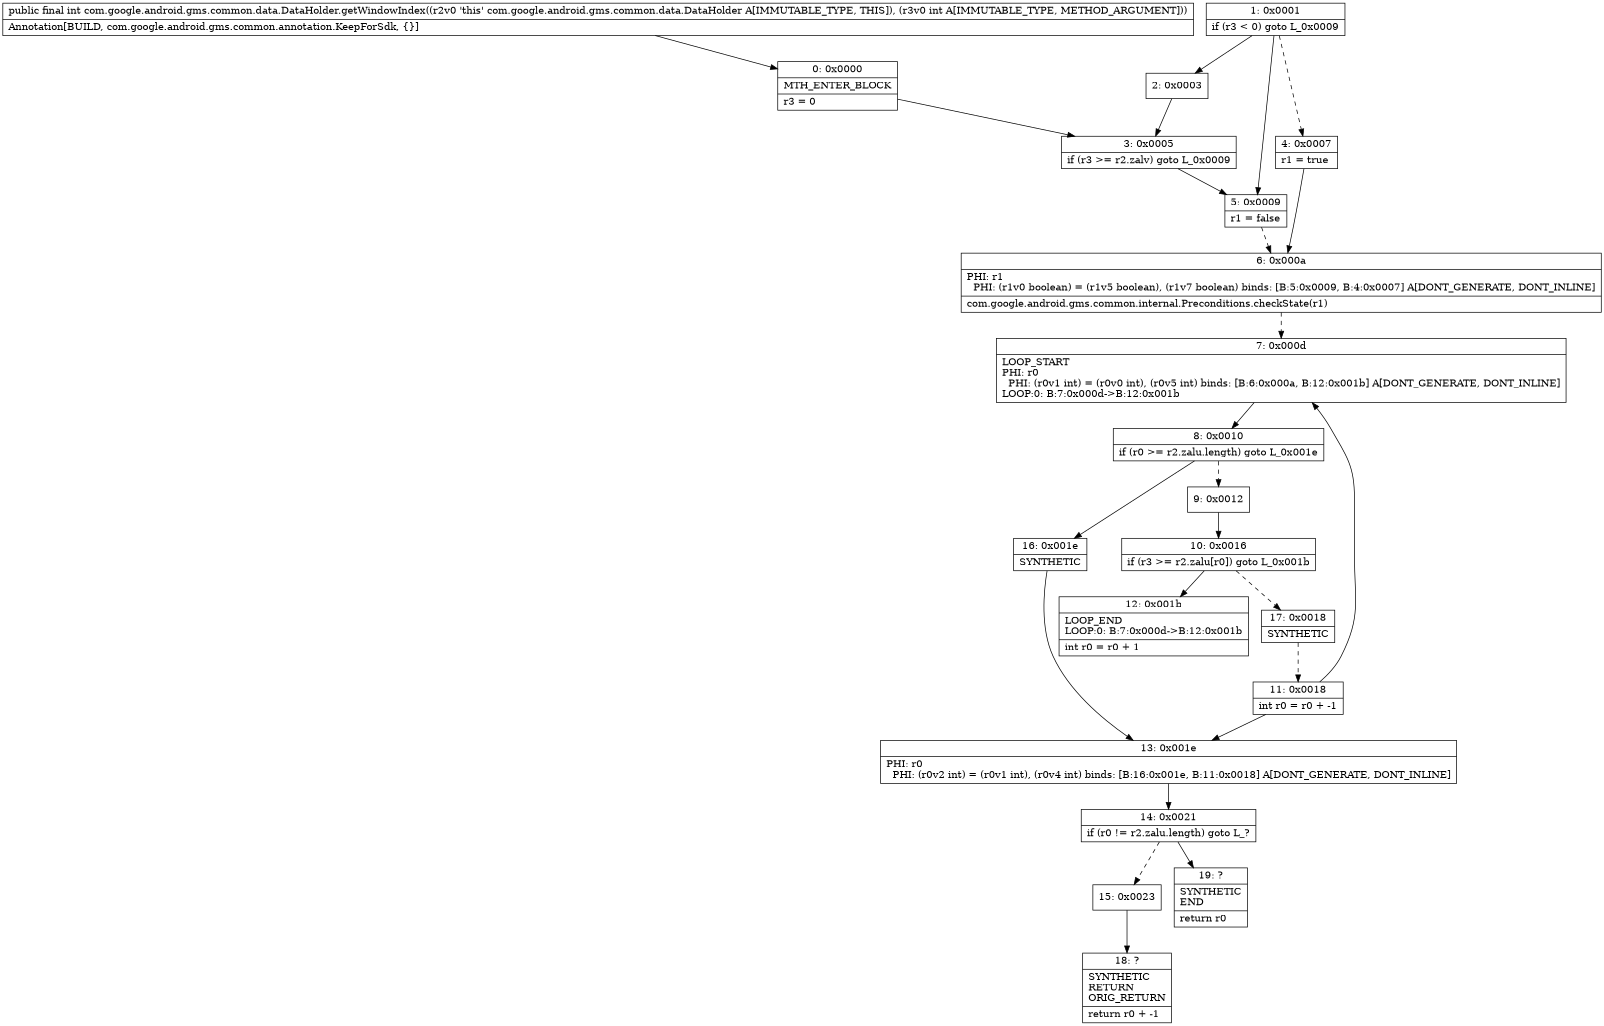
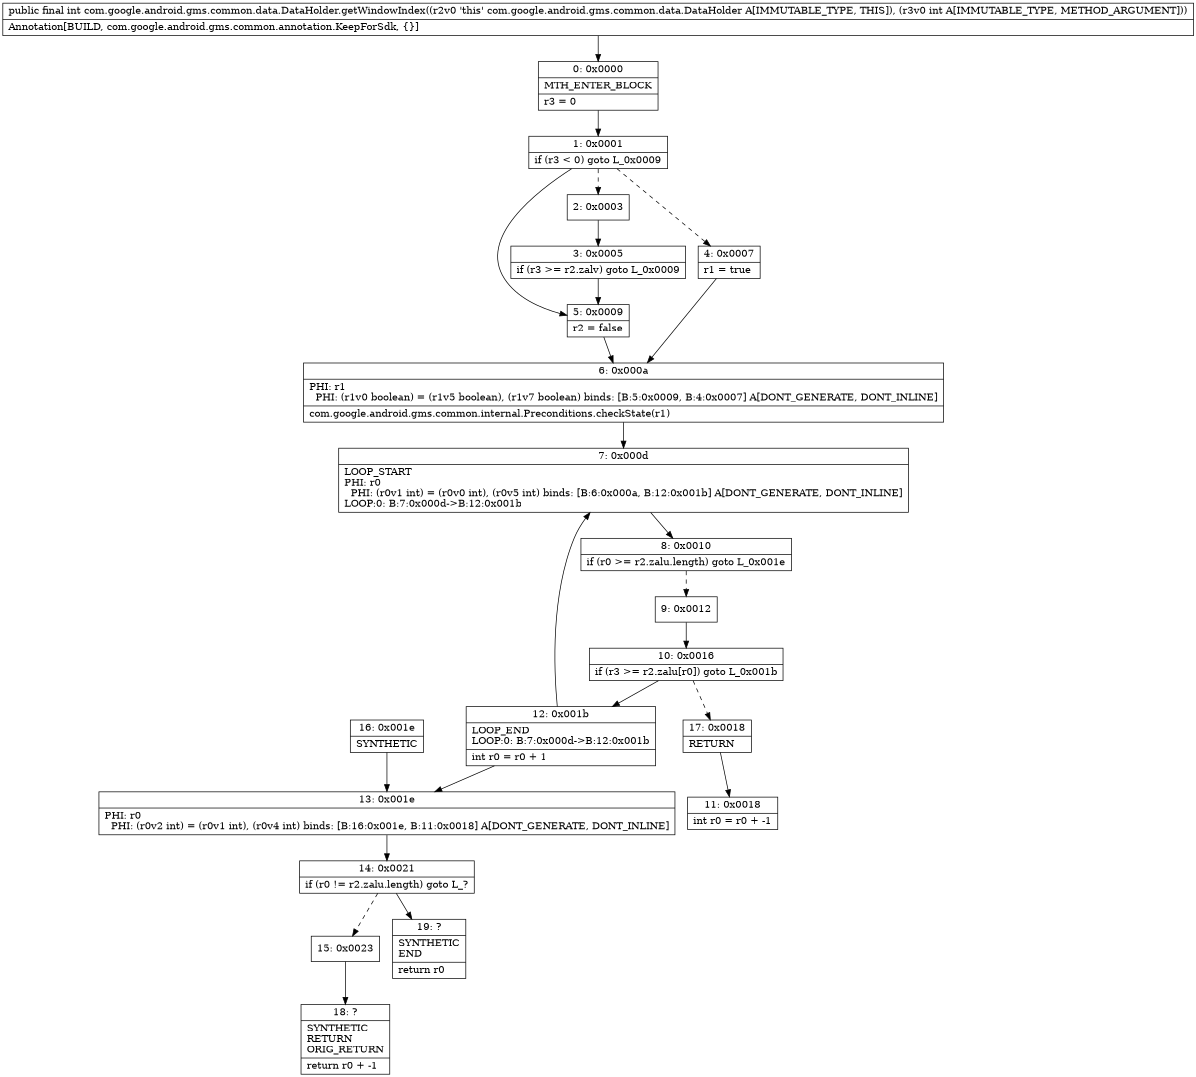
edge "1: 0x0001" -> "2: 0x0003": style solid -> dashed
edge "0: 0x0000" -> "3: 0x0005": now "0: 0x0000" -> "1: 0x0001"
node "5: 0x0009": text "r1 = false" -> "r2 = false"
edge "5: 0x0009" -> "6: 0x000a": style dashed -> solid
edge "6: 0x000a" -> "7: 0x000d": style dashed -> solid
edge "8: 0x0010" -> "16: 0x001e": removed
edge "11: 0x0018" -> "7: 0x000d": now "12: 0x001b" -> "7: 0x000d"
node "17: 0x0018": text "SYNTHETIC" -> "RETURN"
edge "17: 0x0018" -> "11: 0x0018": style dashed -> solid
edge "11: 0x0018" -> "13: 0x001e": now "12: 0x001b" -> "13: 0x001e"
